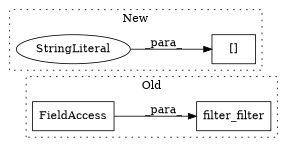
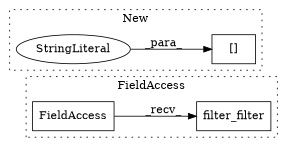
cluster "Old": label "Old" -> "FieldAccess"
edge "FieldAccess" -> "filter_filter": label "_para_" -> "_recv_"
